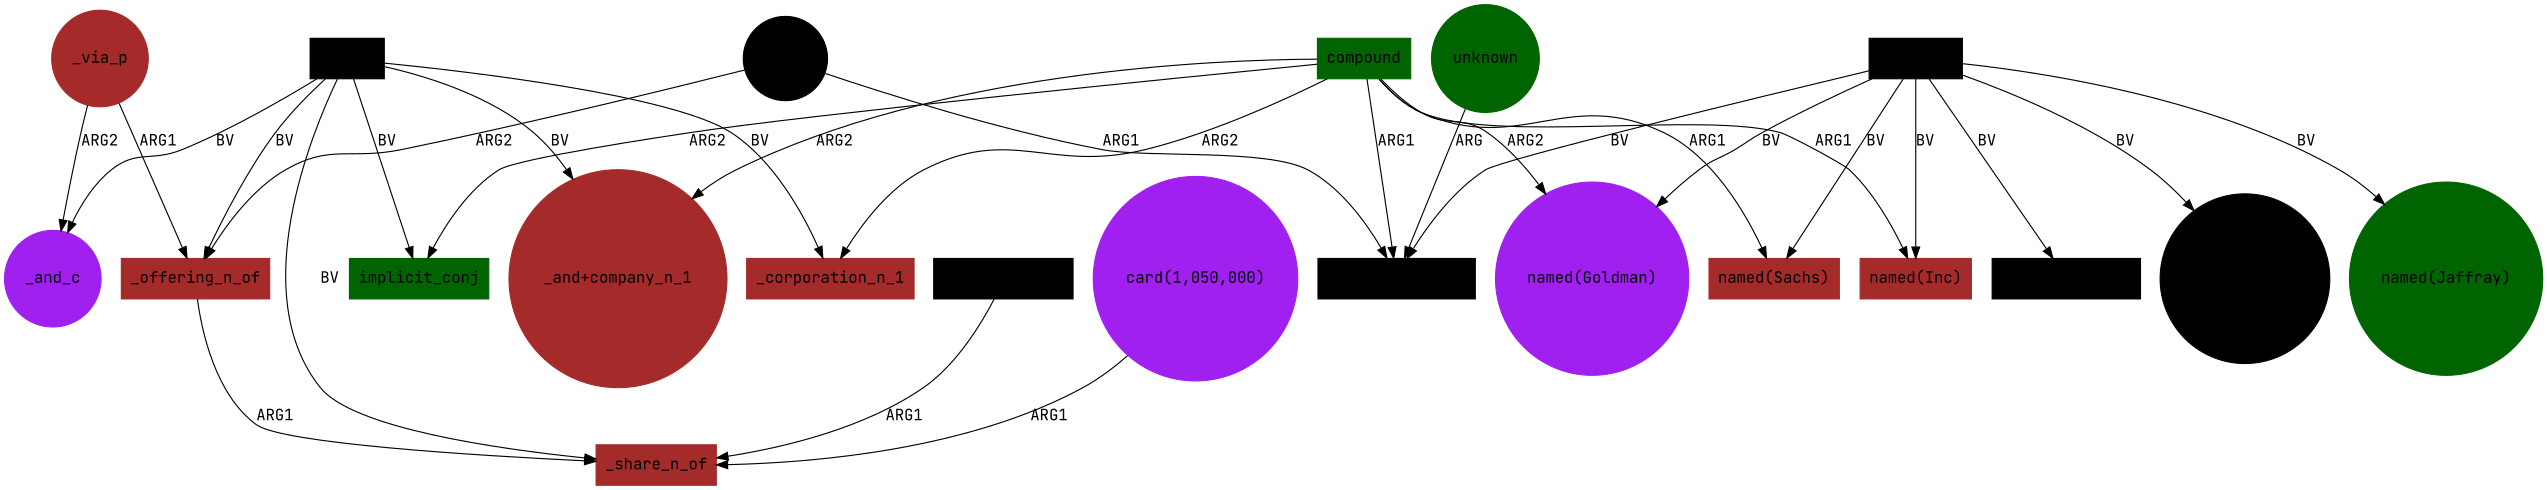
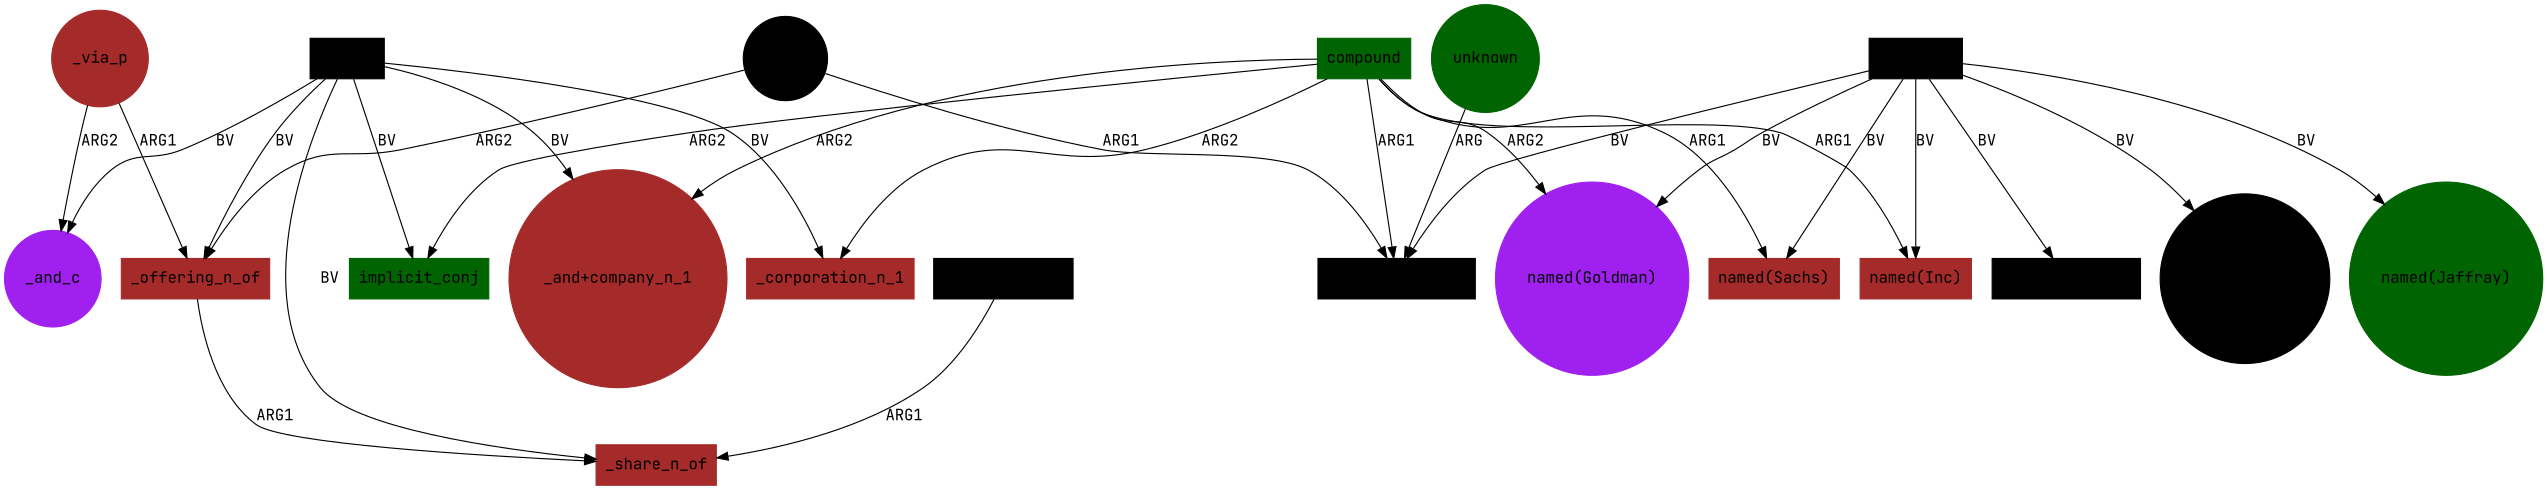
node "card(1,050,000)": removed
